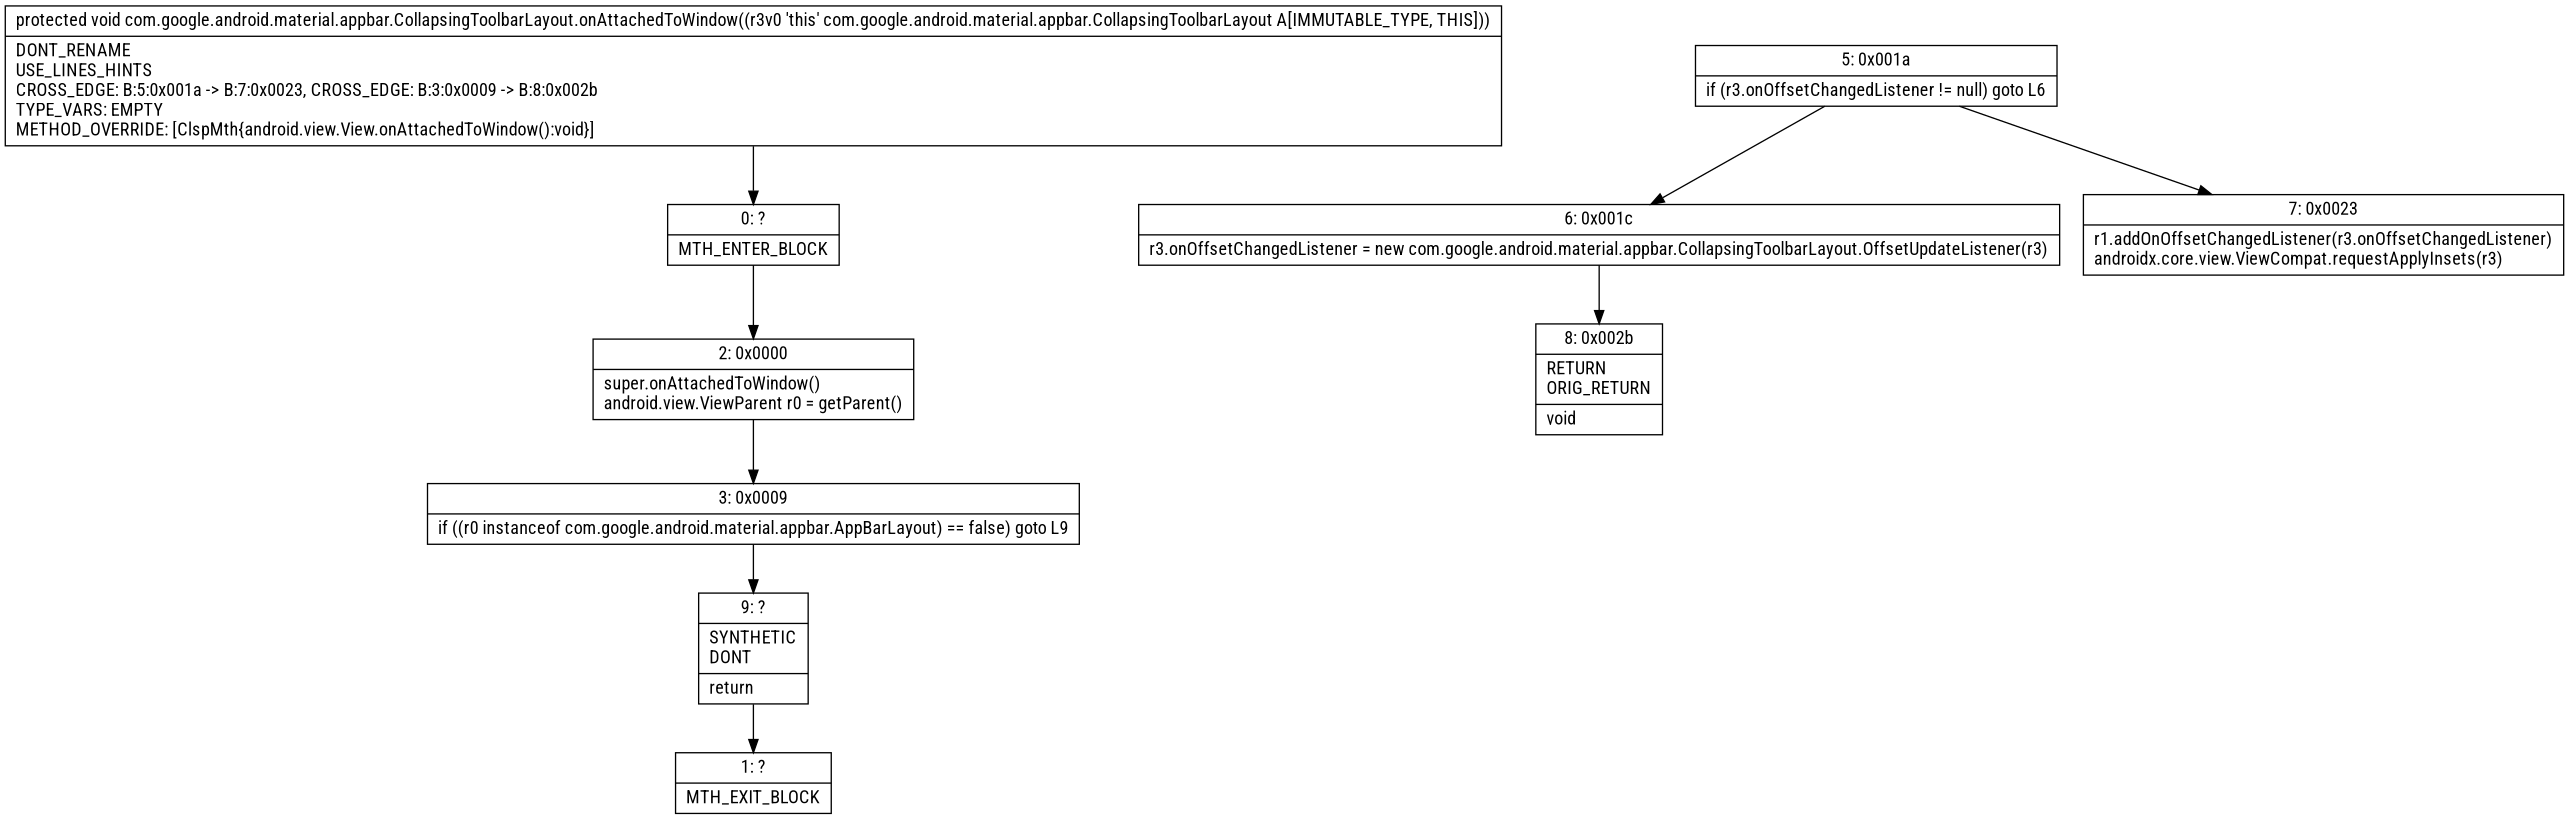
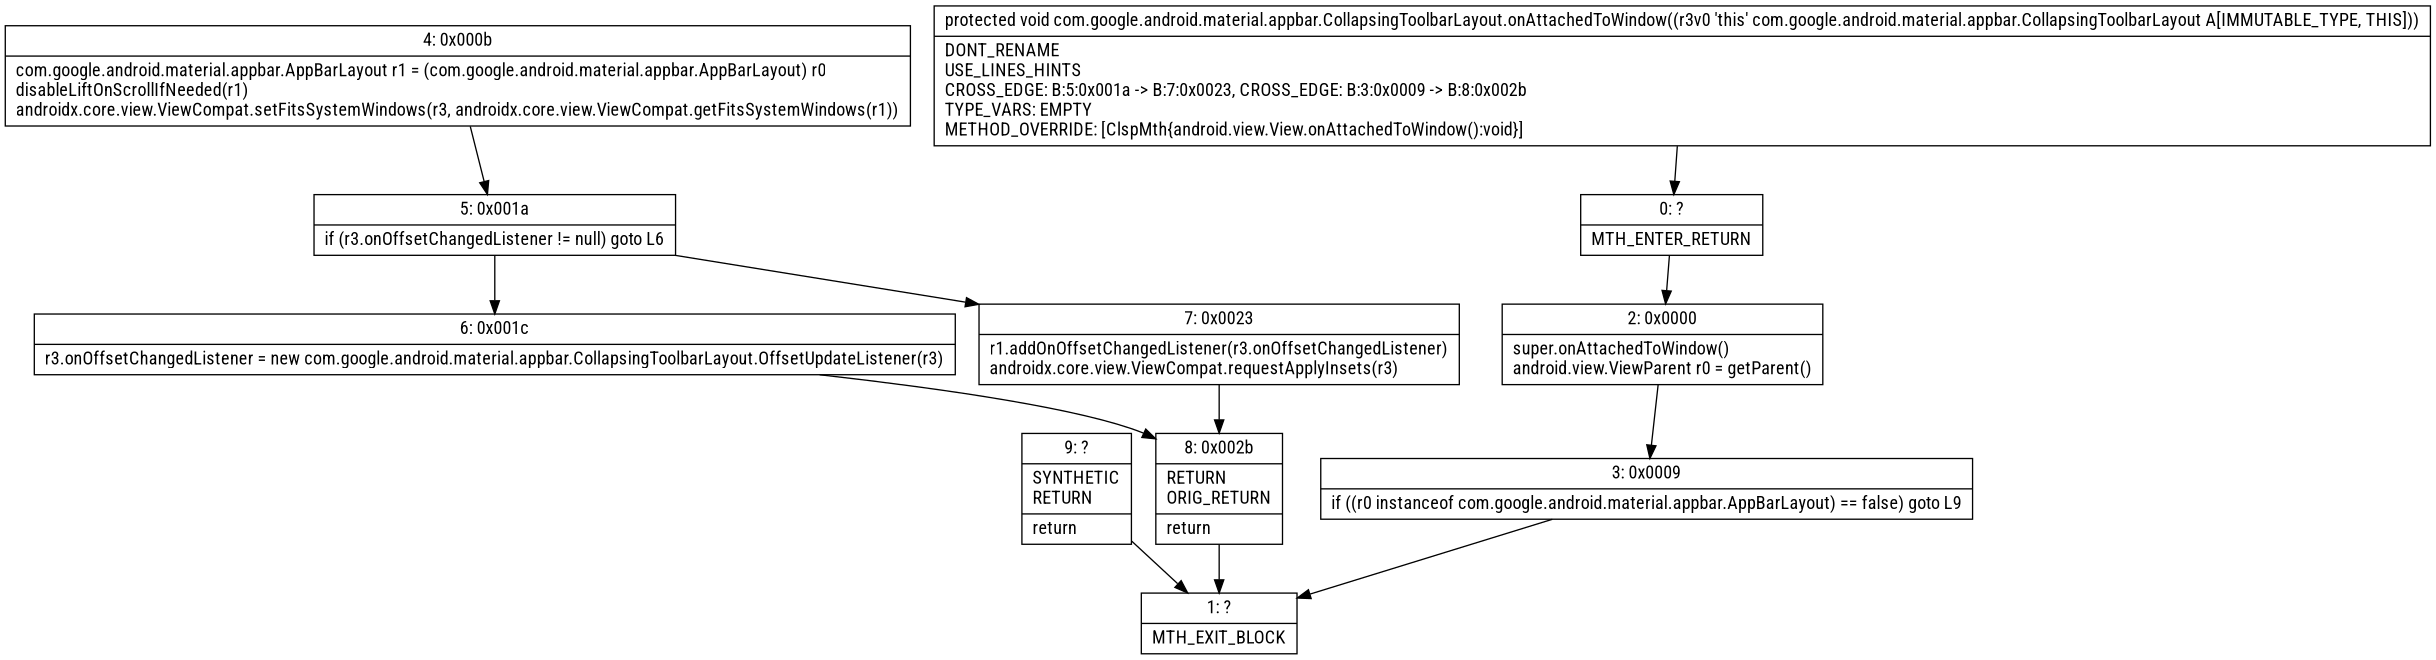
node "4: 0x000b": added
node "0: ?": text "MTH_ENTER_BLOCK" -> "MTH_ENTER_RETURN"
edge "7: 0x0023" -> "8: 0x002b": added
node "8: 0x002b": text "void" -> "return"
edge "3: 0x0009" -> "9: ?": now "3: 0x0009" -> "1: ?"
edge "8: 0x002b" -> "1: ?": added
node "9: ?": text "DONT" -> "RETURN"
